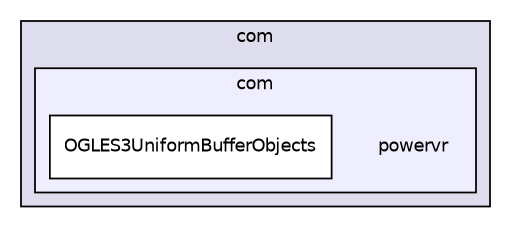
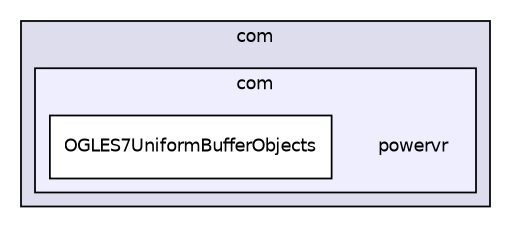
node "OGLES3UniformBufferObjects": label "OGLES3UniformBufferObjects" -> "OGLES7UniformBufferObjects"
